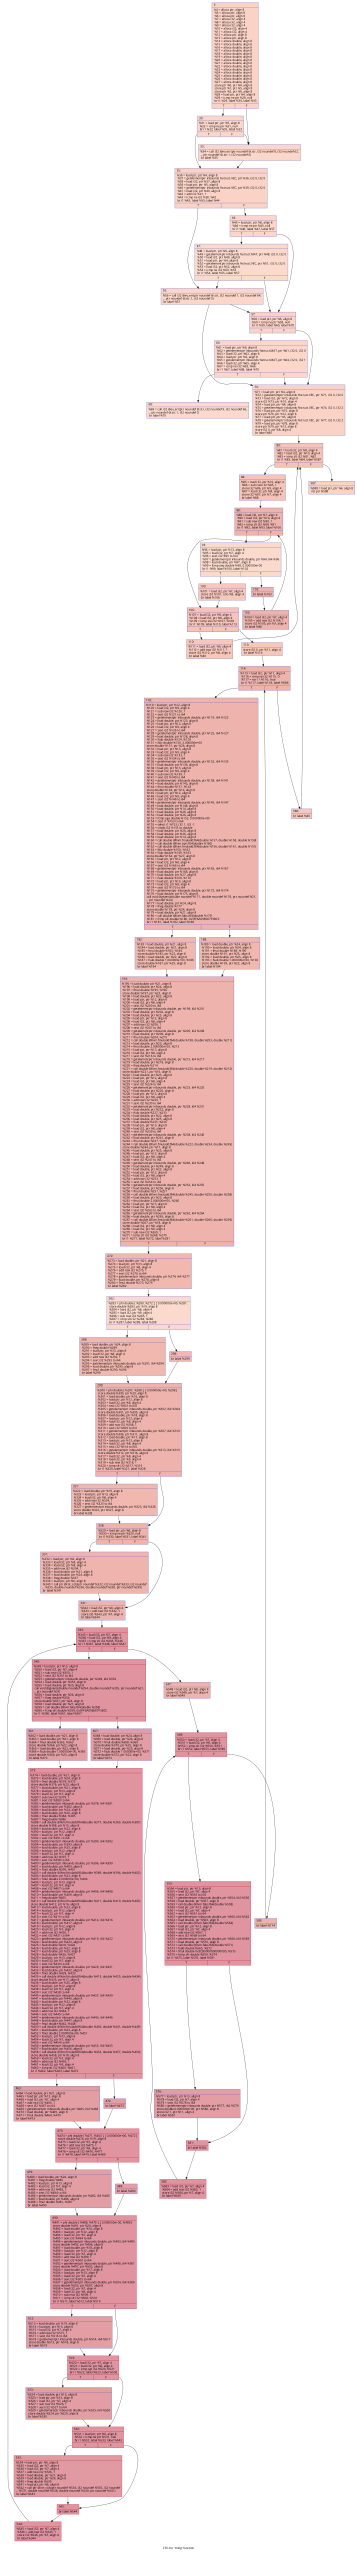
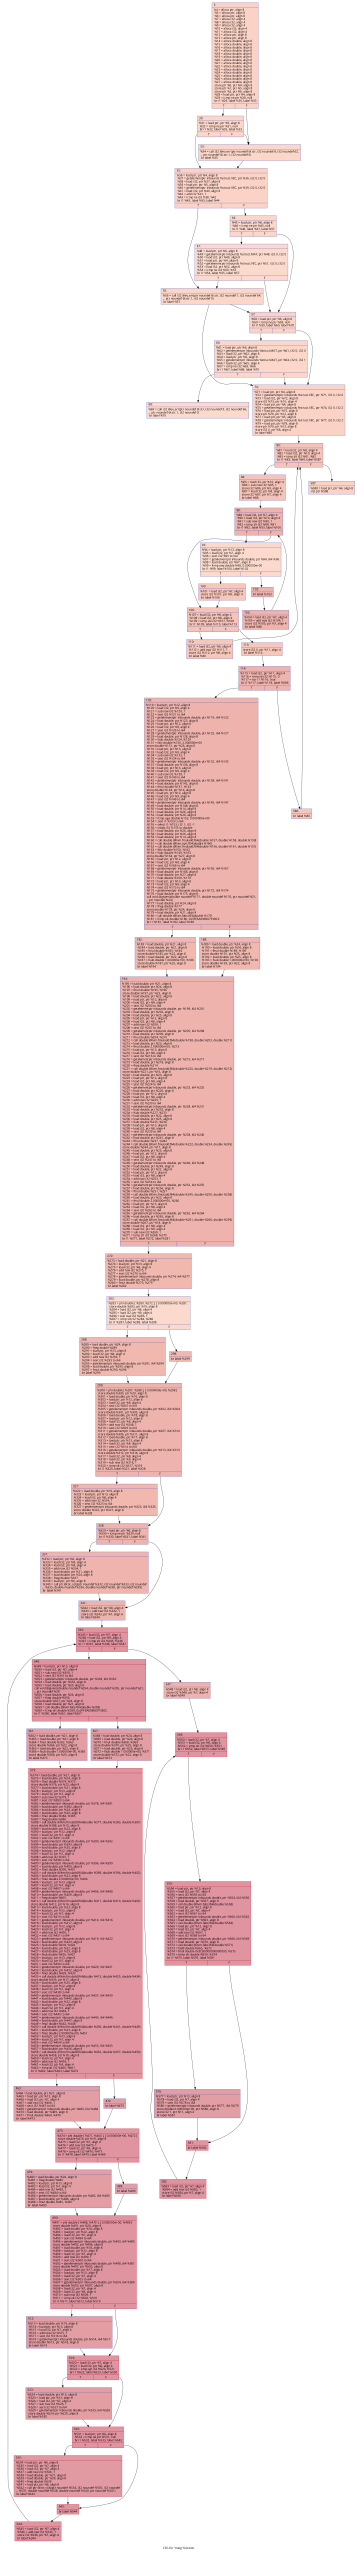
node "100:": text "store i32 %101, cols %9, align 4" -> "store i32 %101, ptr %9, align 4"
node "585:": removed
